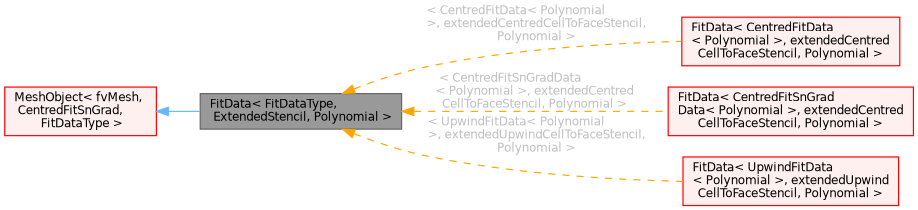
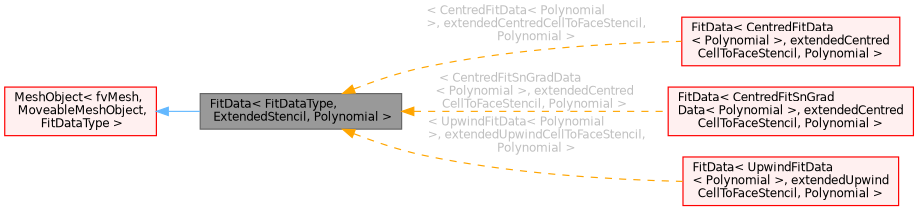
node "MeshObject< fvMesh, CentredFitSnGrad, FitDataType >": label "MeshObject< fvMesh, CentredFitSnGrad, FitDataType >" -> "MeshObject< fvMesh, MoveableMeshObject, FitDataType >"
